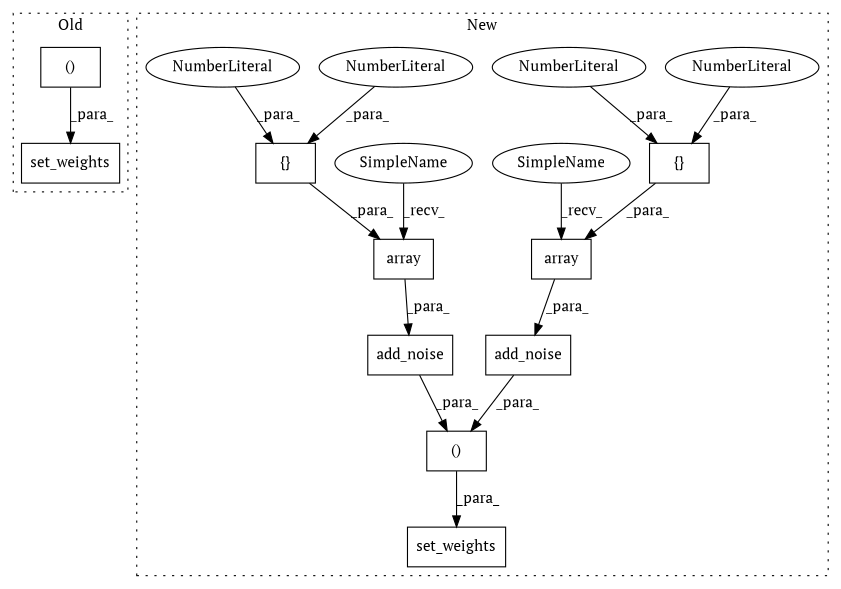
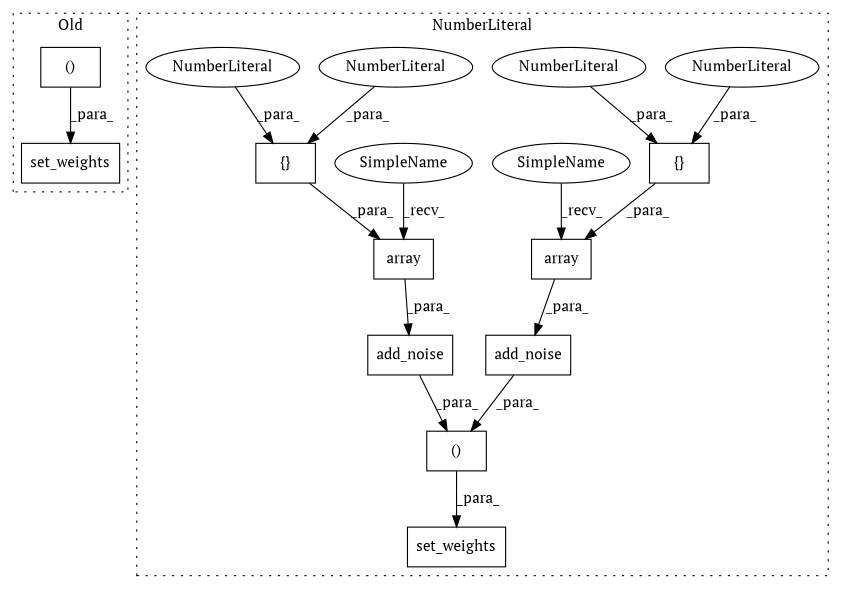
cluster "New": label "New" -> "NumberLiteral"
